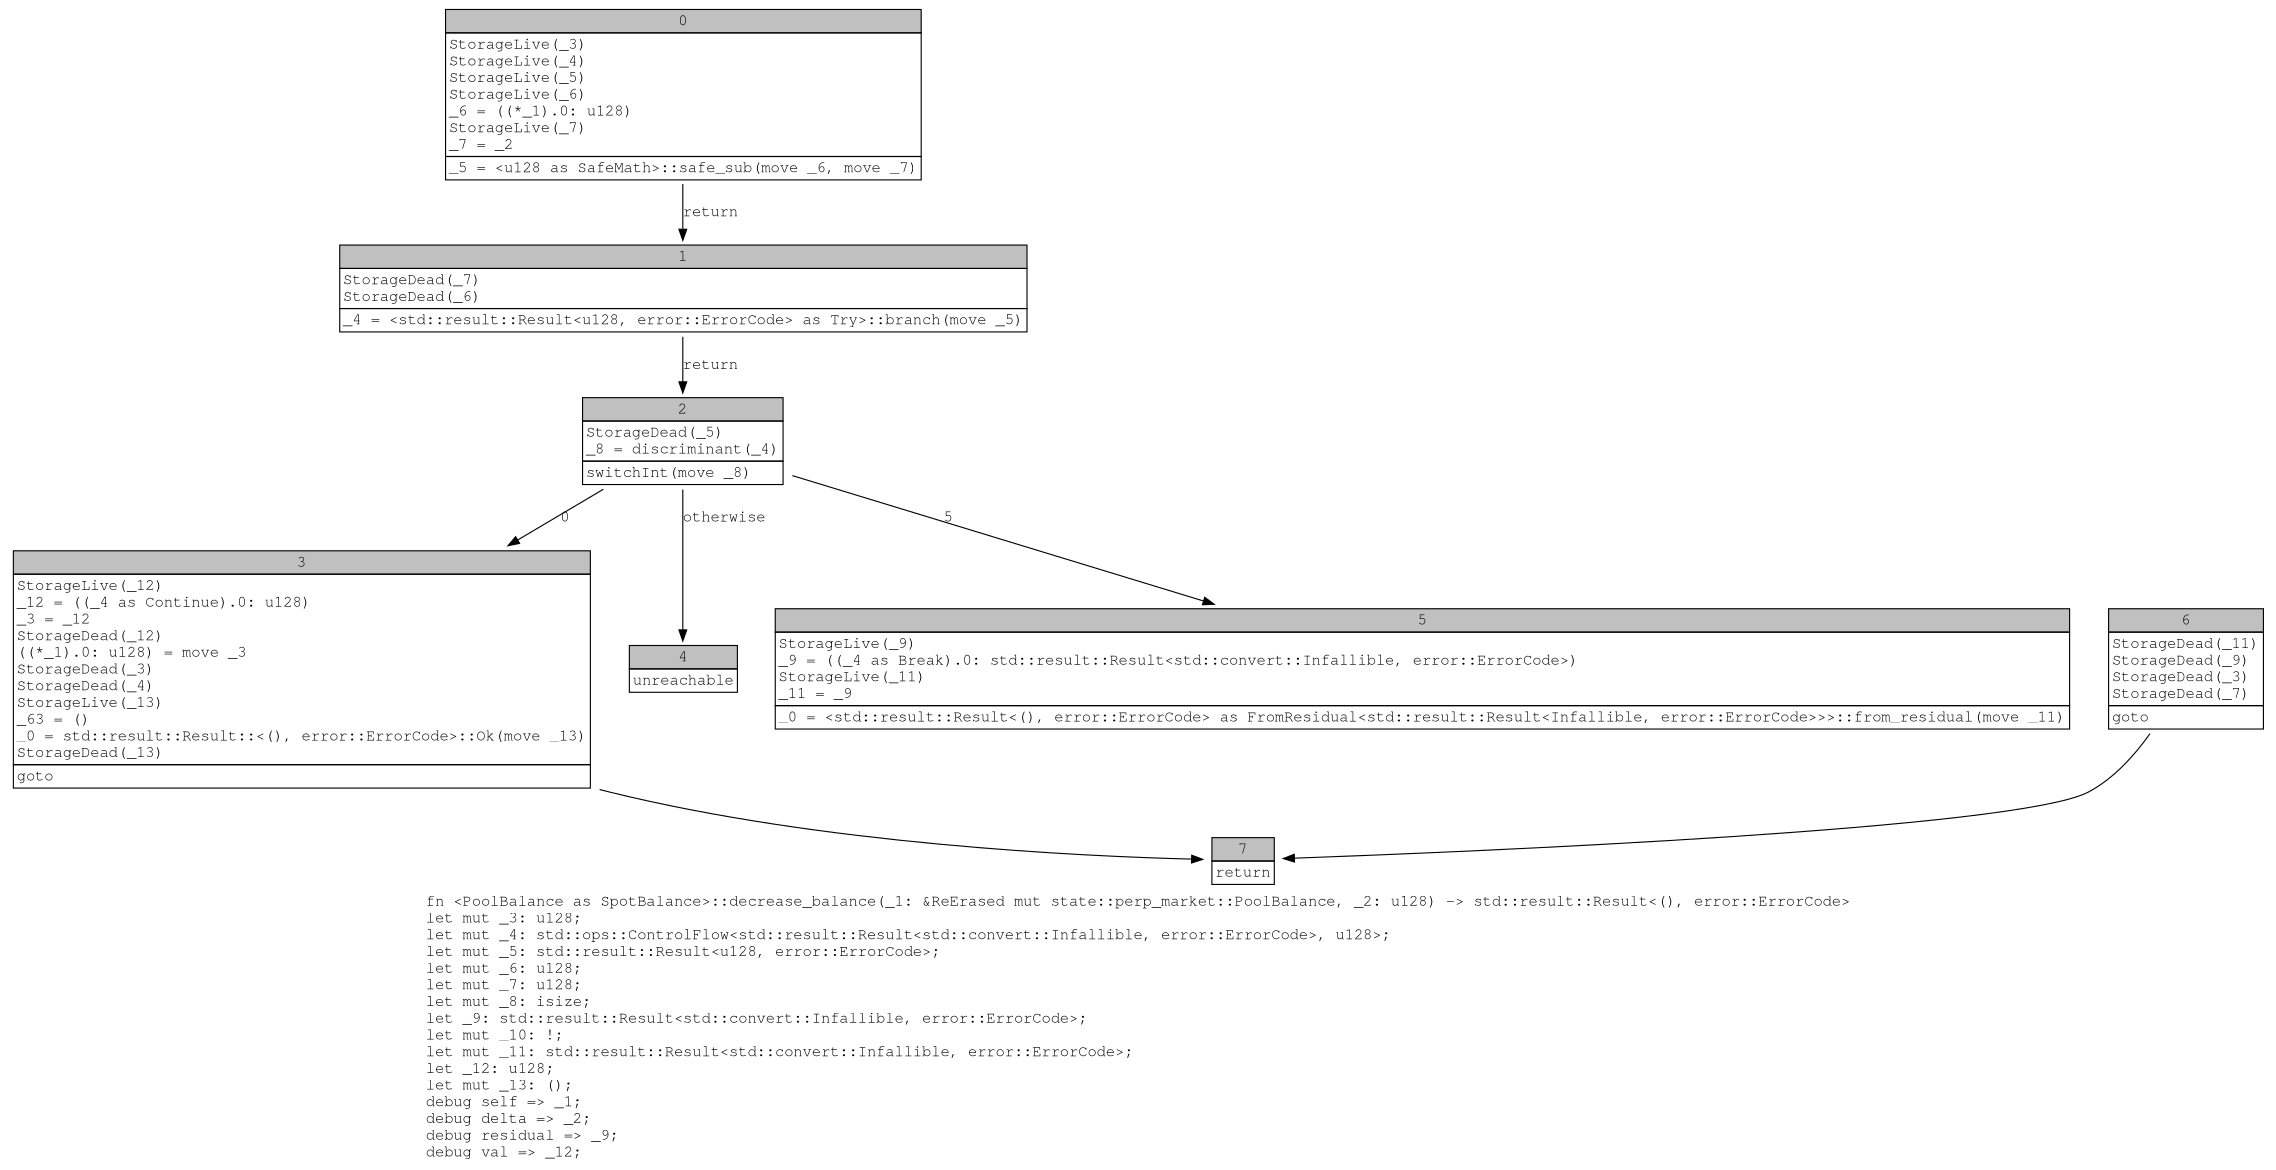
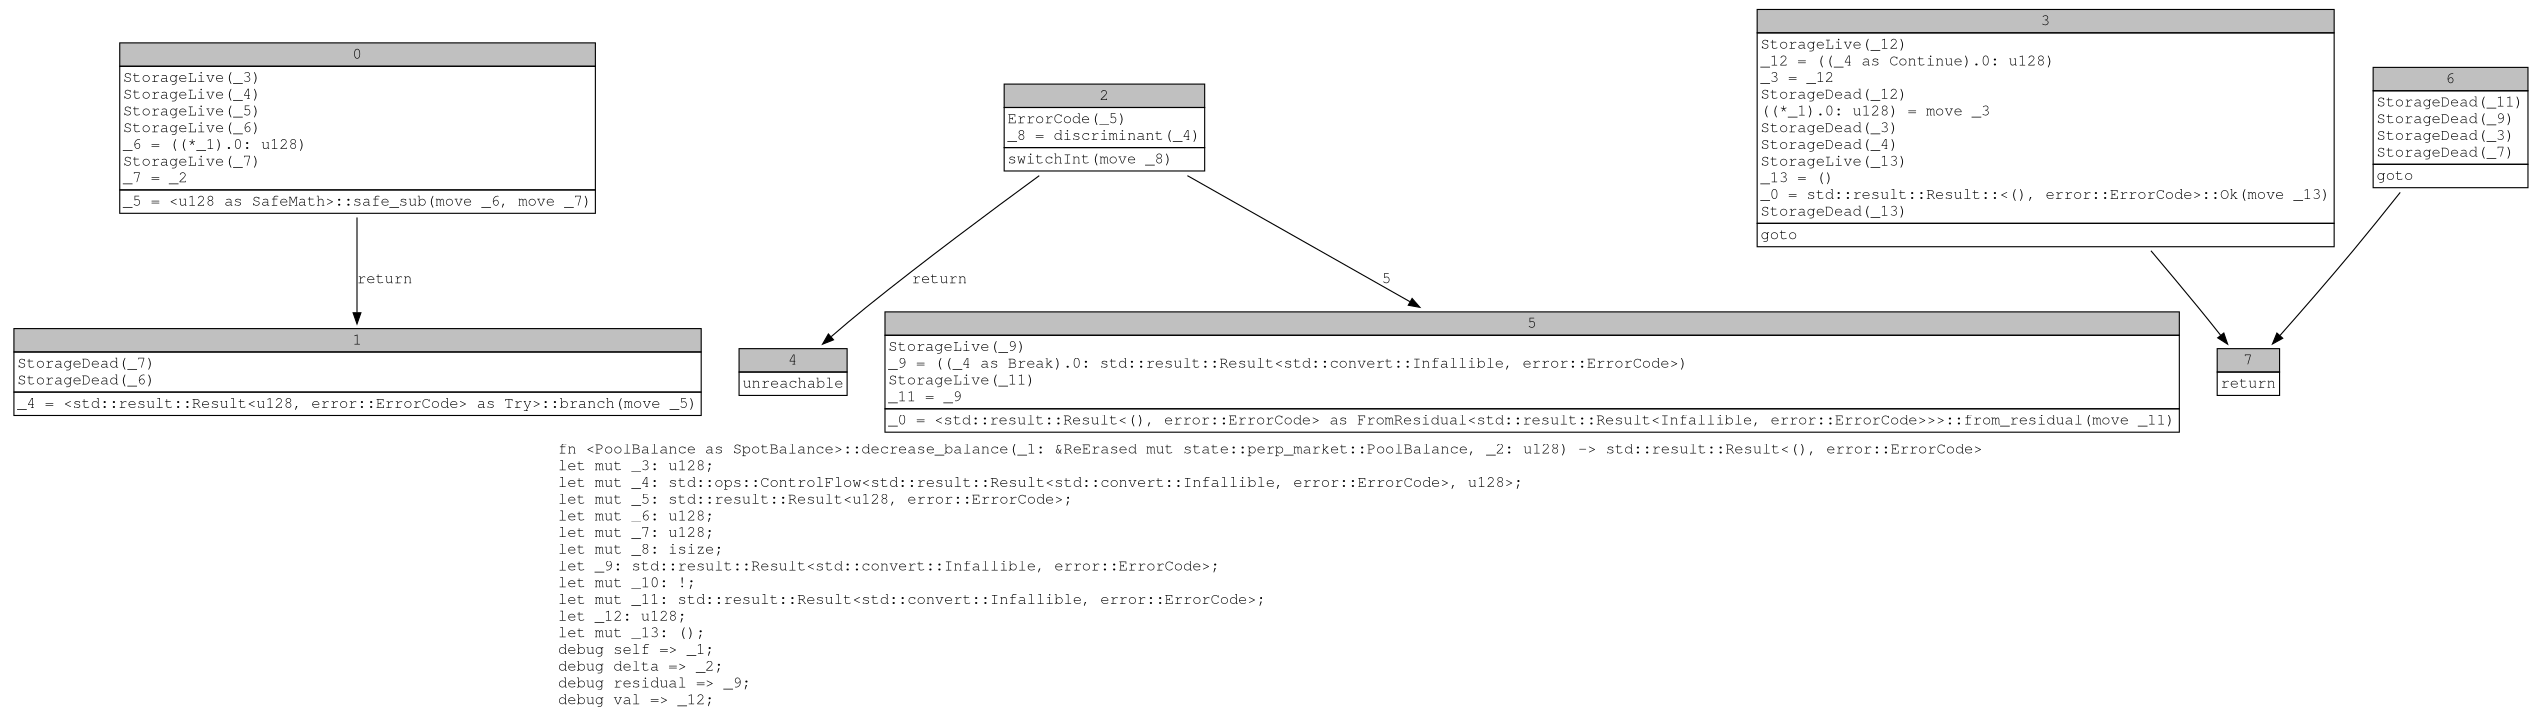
edge "1" -> "2": removed, label "return"
node "2": text "StorageDead(_5)" -> "ErrorCode(_5)"
edge "2" -> "3": removed, label "0"
edge "2" -> "4": label "otherwise" -> "return"
node "3": text "_63 = ()" -> "_13 = ()"
